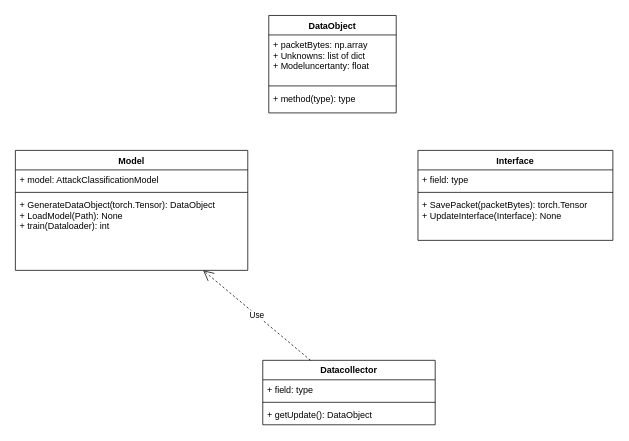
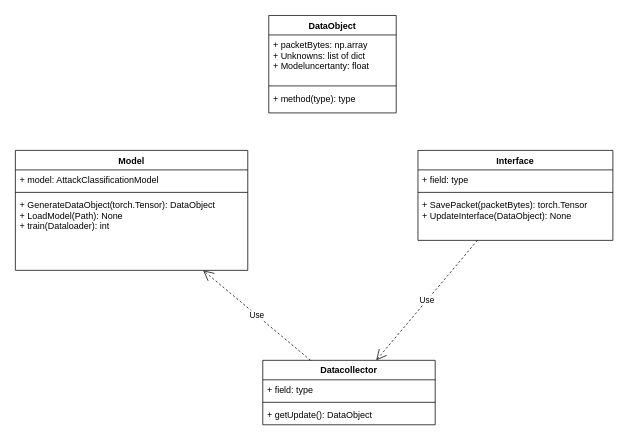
node "+ SavePacket(packetBytes): torch.Tensor + UpdateInterface(Interface): None": label "+ SavePacket(packetBytes): torch.Tensor + UpdateInterface(Interface): None" -> "+ SavePacket(packetBytes): torch.Tensor + UpdateInterface(DataObject): None"
edge "Interface" -> "Datacollector": added, label "Use"
